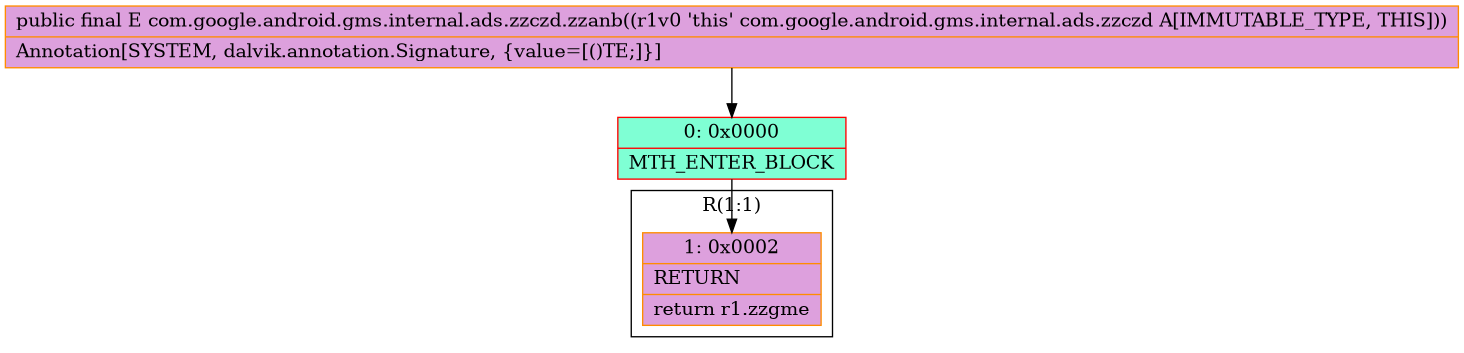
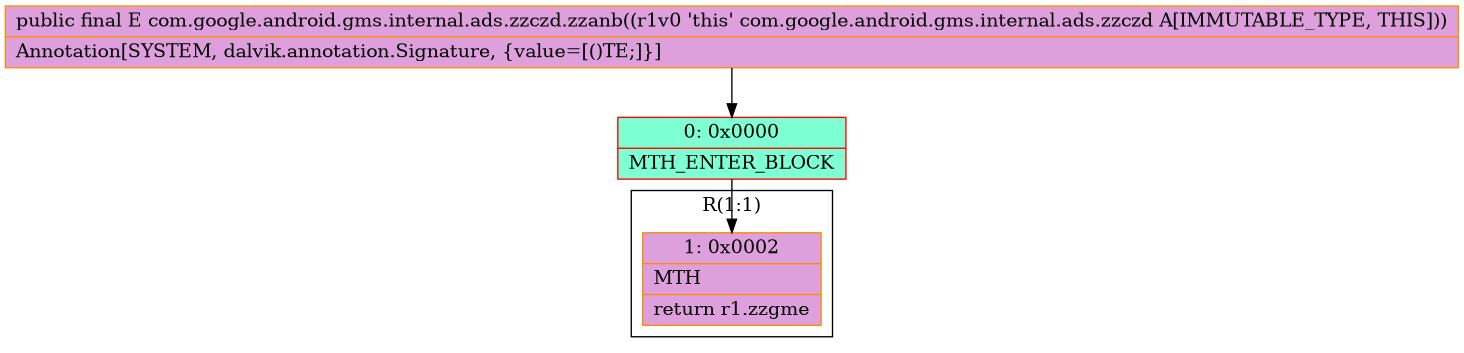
node "1: 0x0002": text "RETURN" -> "MTH"
